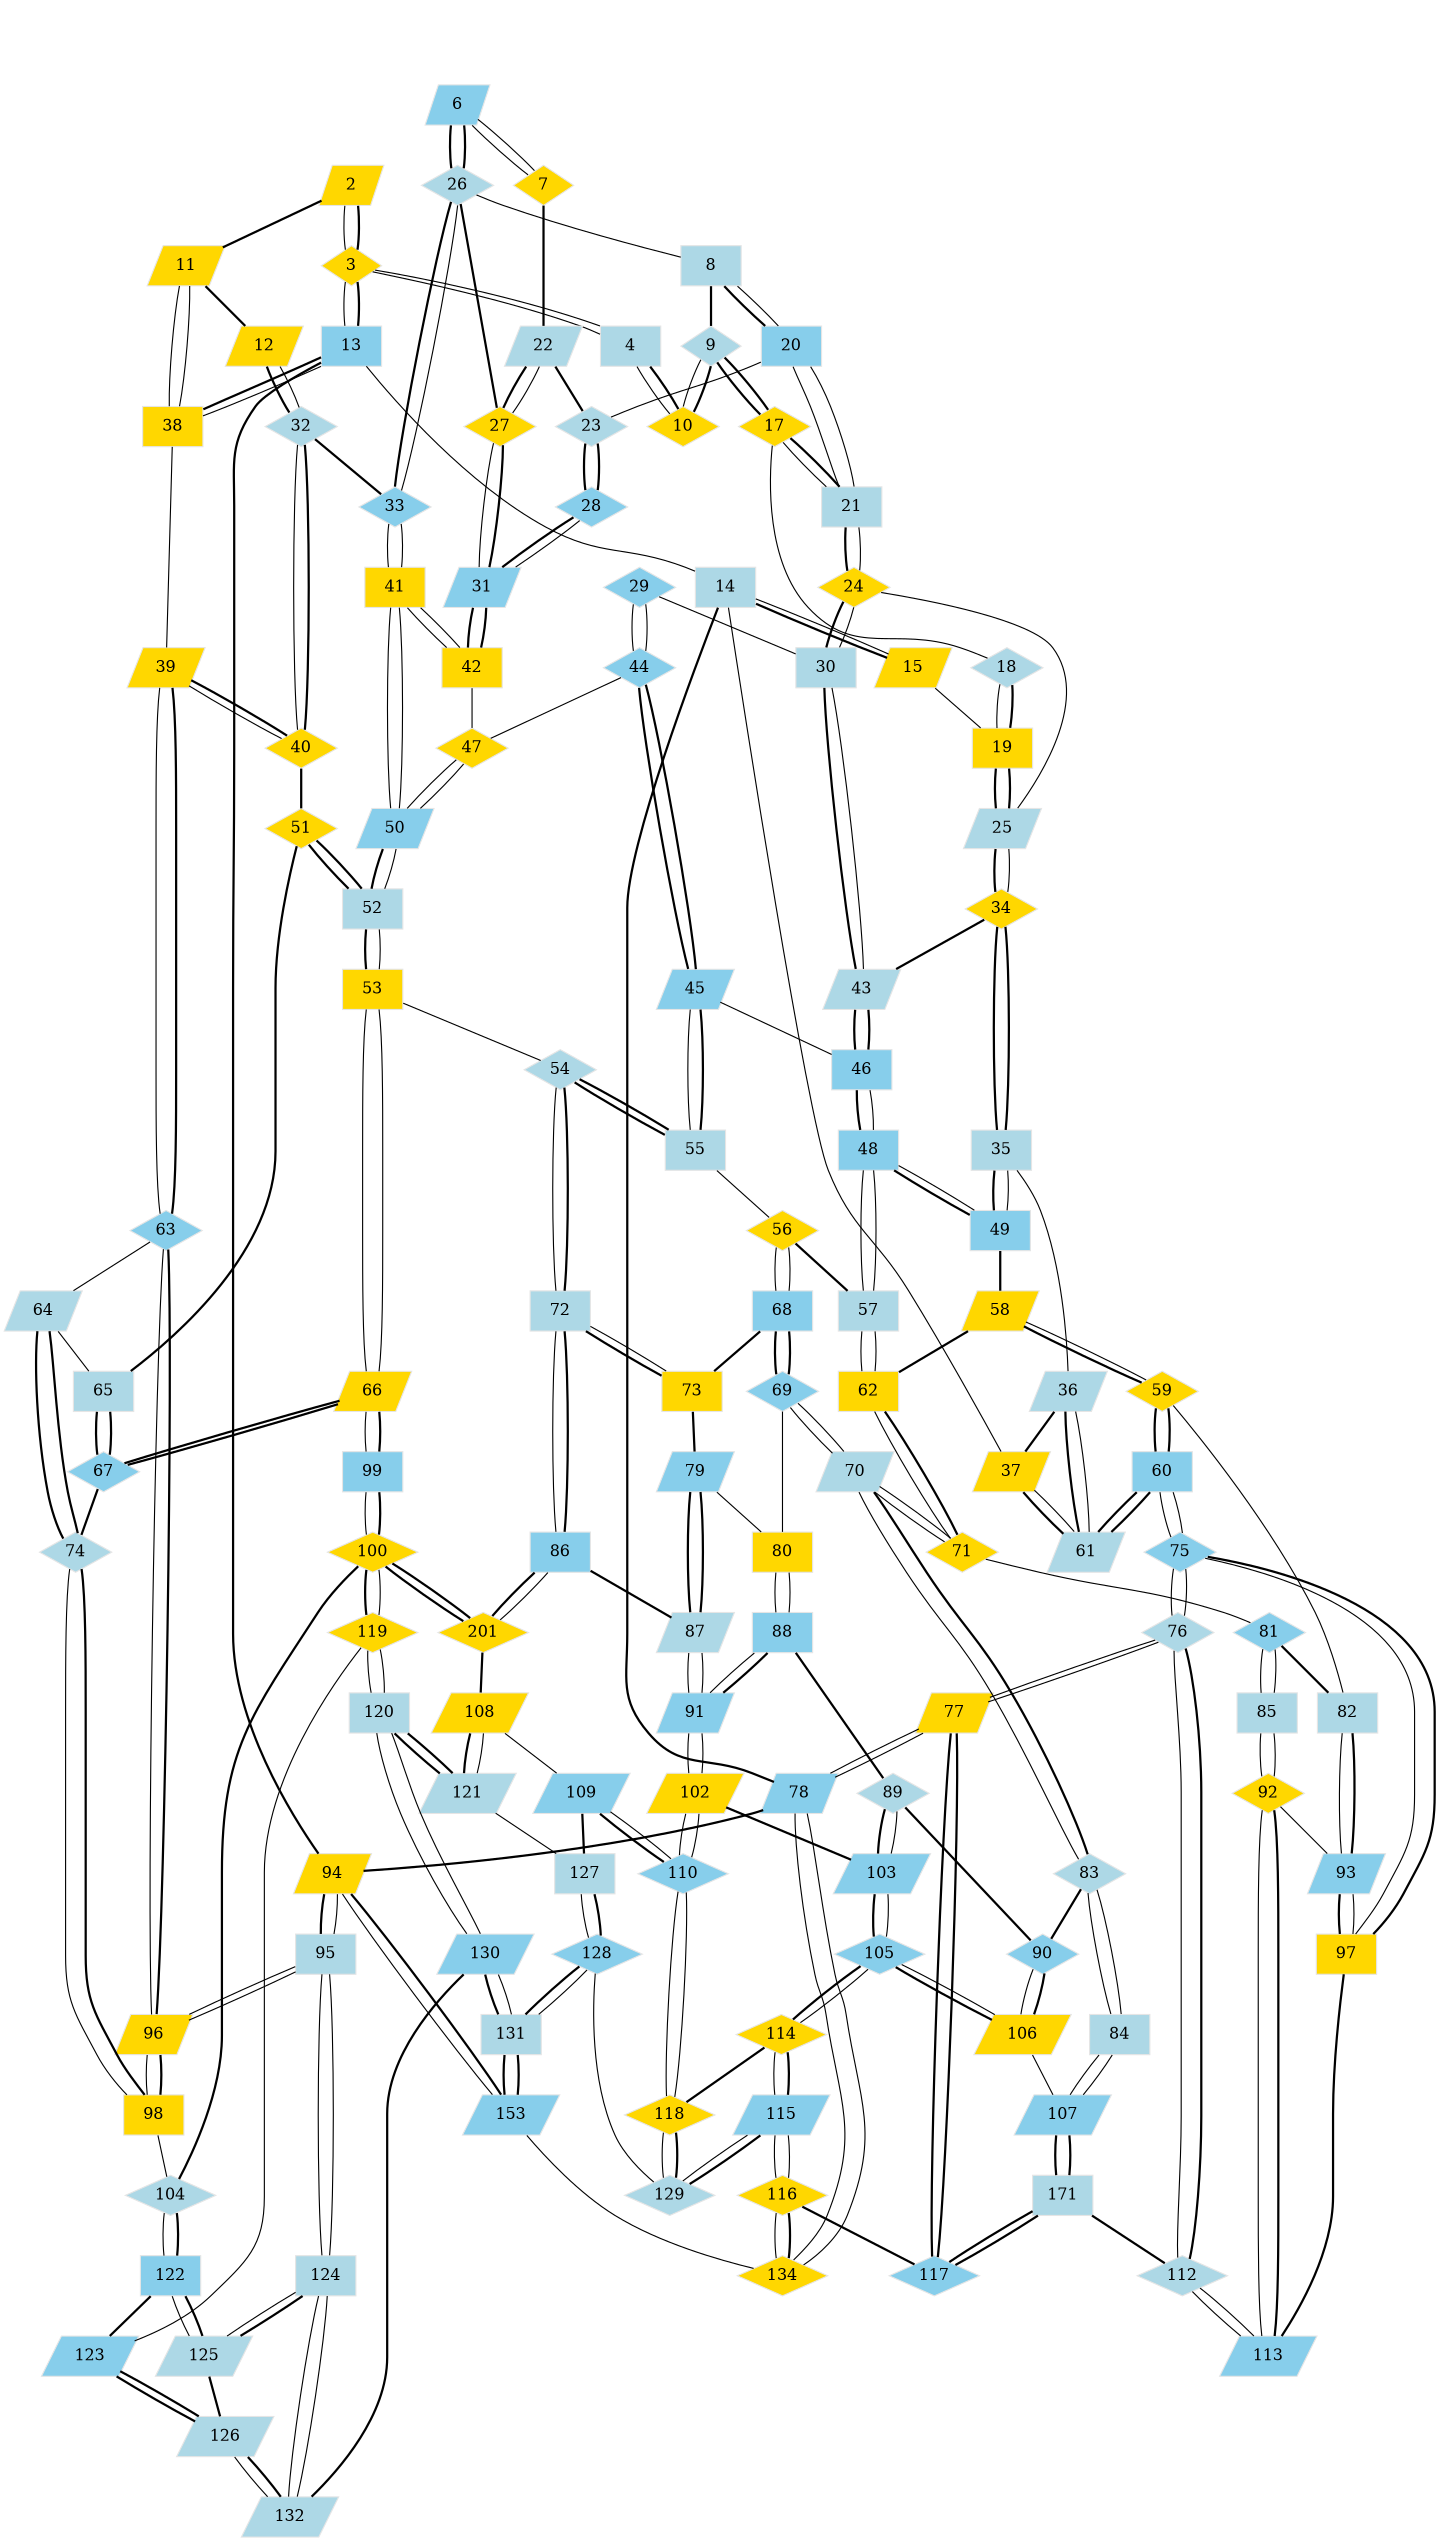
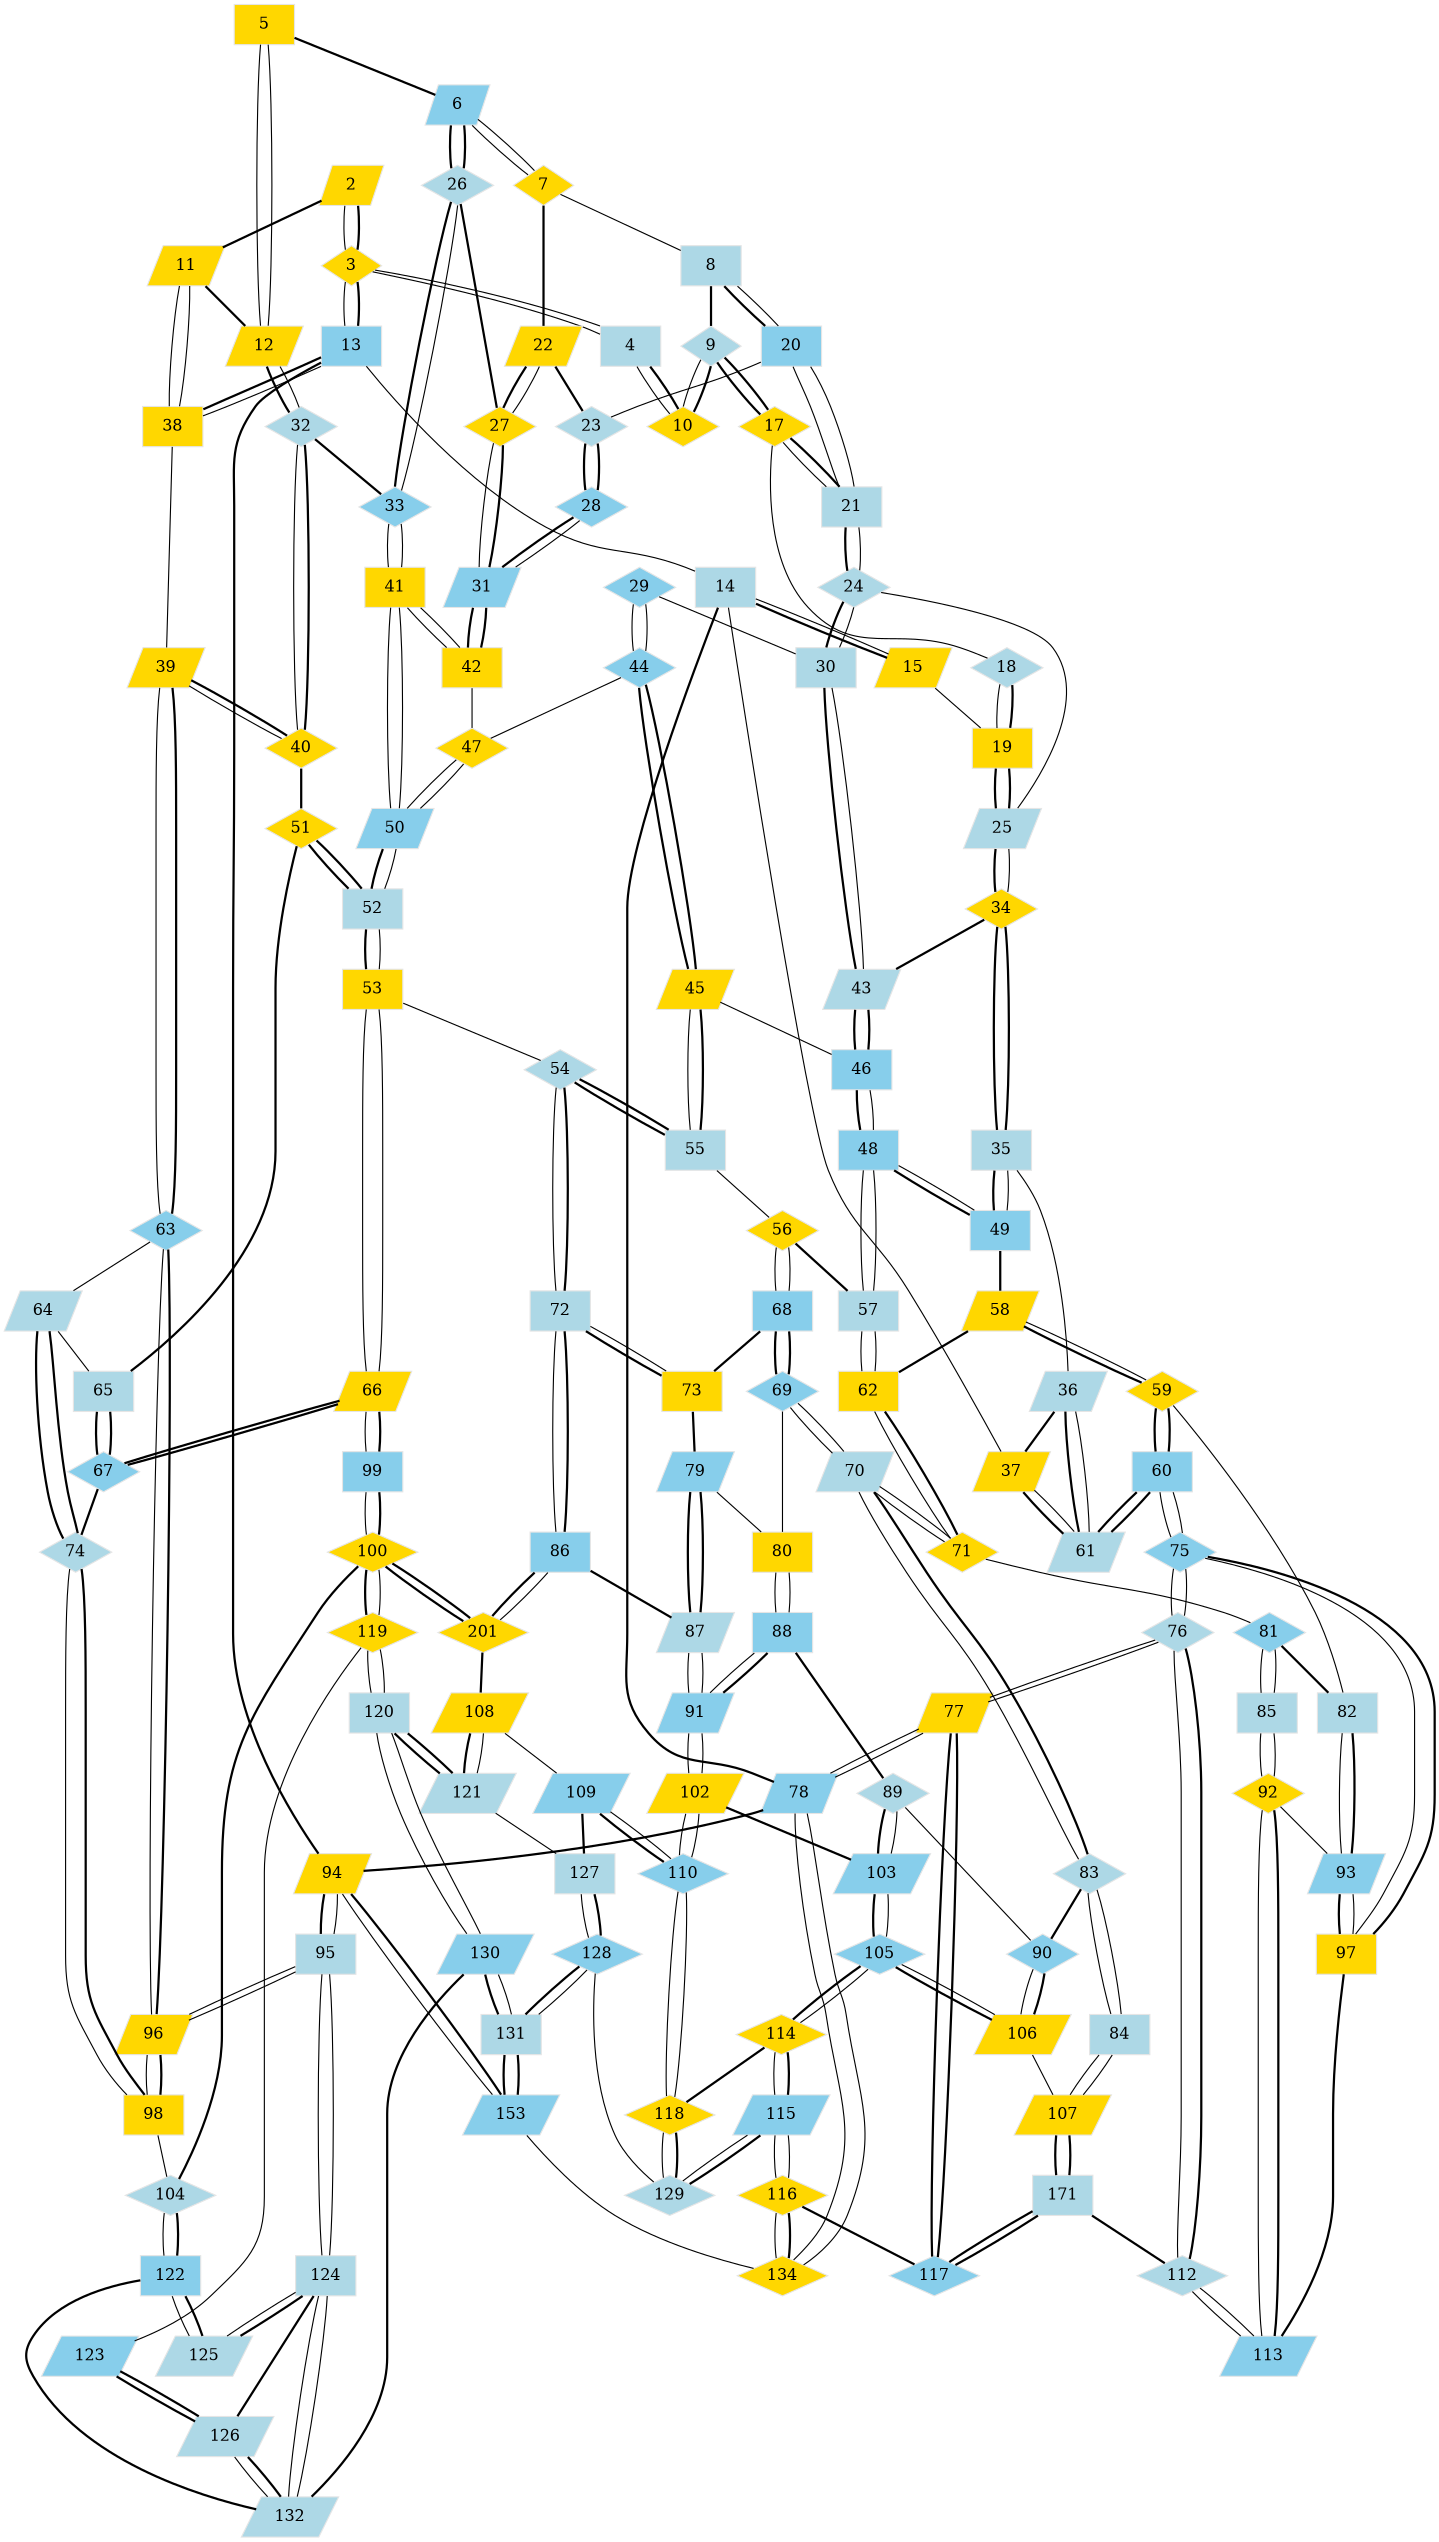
node "5": added
edge "26" -- "8": now "7" -- "8"
node "22": fillcolor lightblue -> gold
node "24": fillcolor gold -> lightblue
node "45": fillcolor skyblue -> gold
edge "89" -- "90": style bold -> solid
node "107": fillcolor skyblue -> gold
edge "122" -- "123": now "122" -- "132"
edge "125" -- "126": now "124" -- "126"
